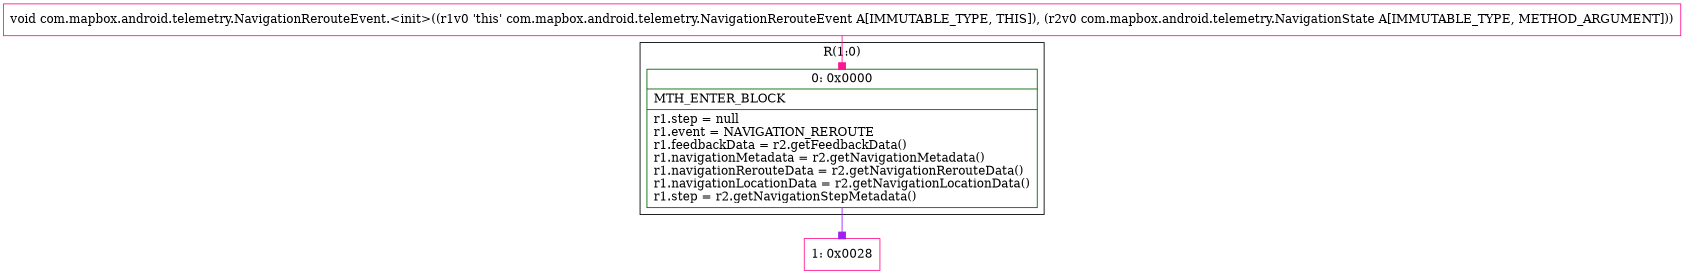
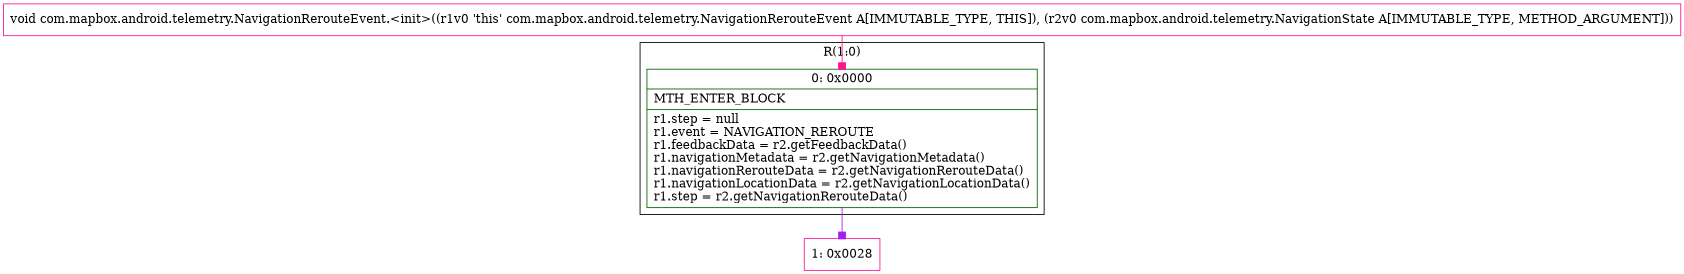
node "0: 0x0000": text "r1.step = r2.getNavigationStepMetadata()" -> "r1.step = r2.getNavigationRerouteData()"
